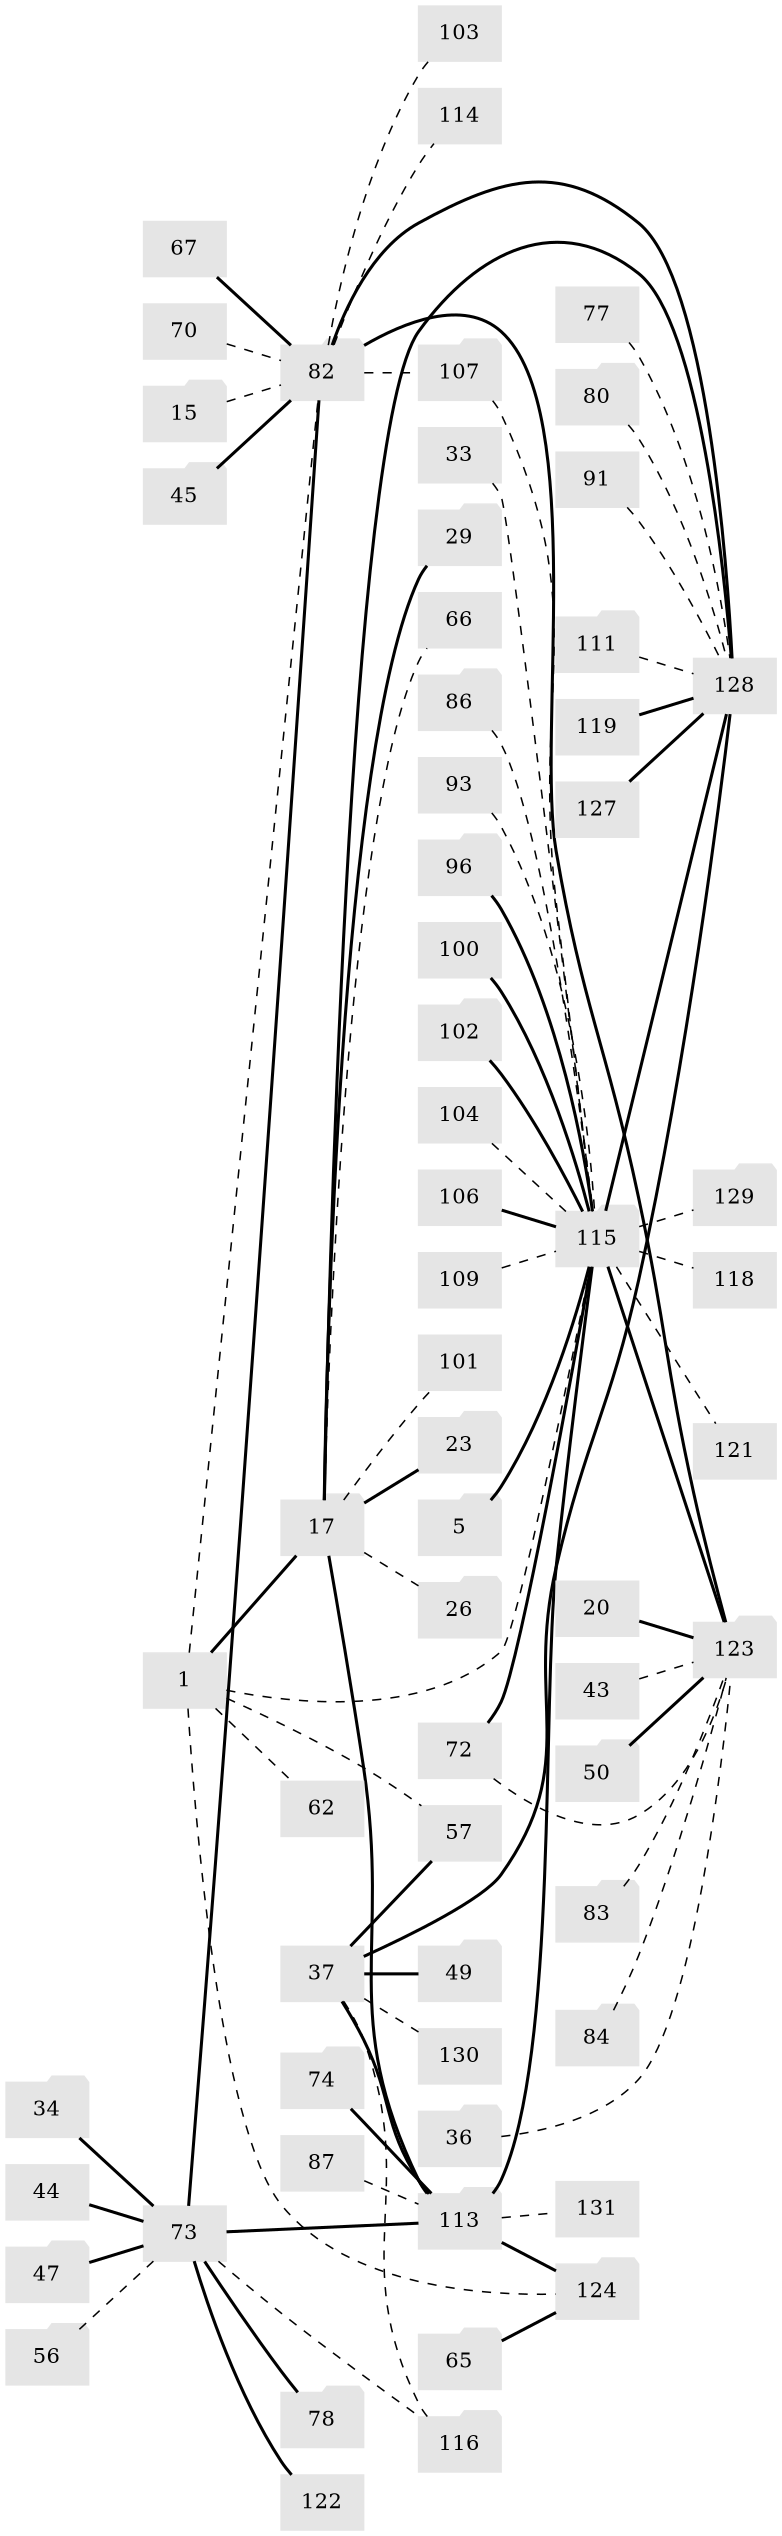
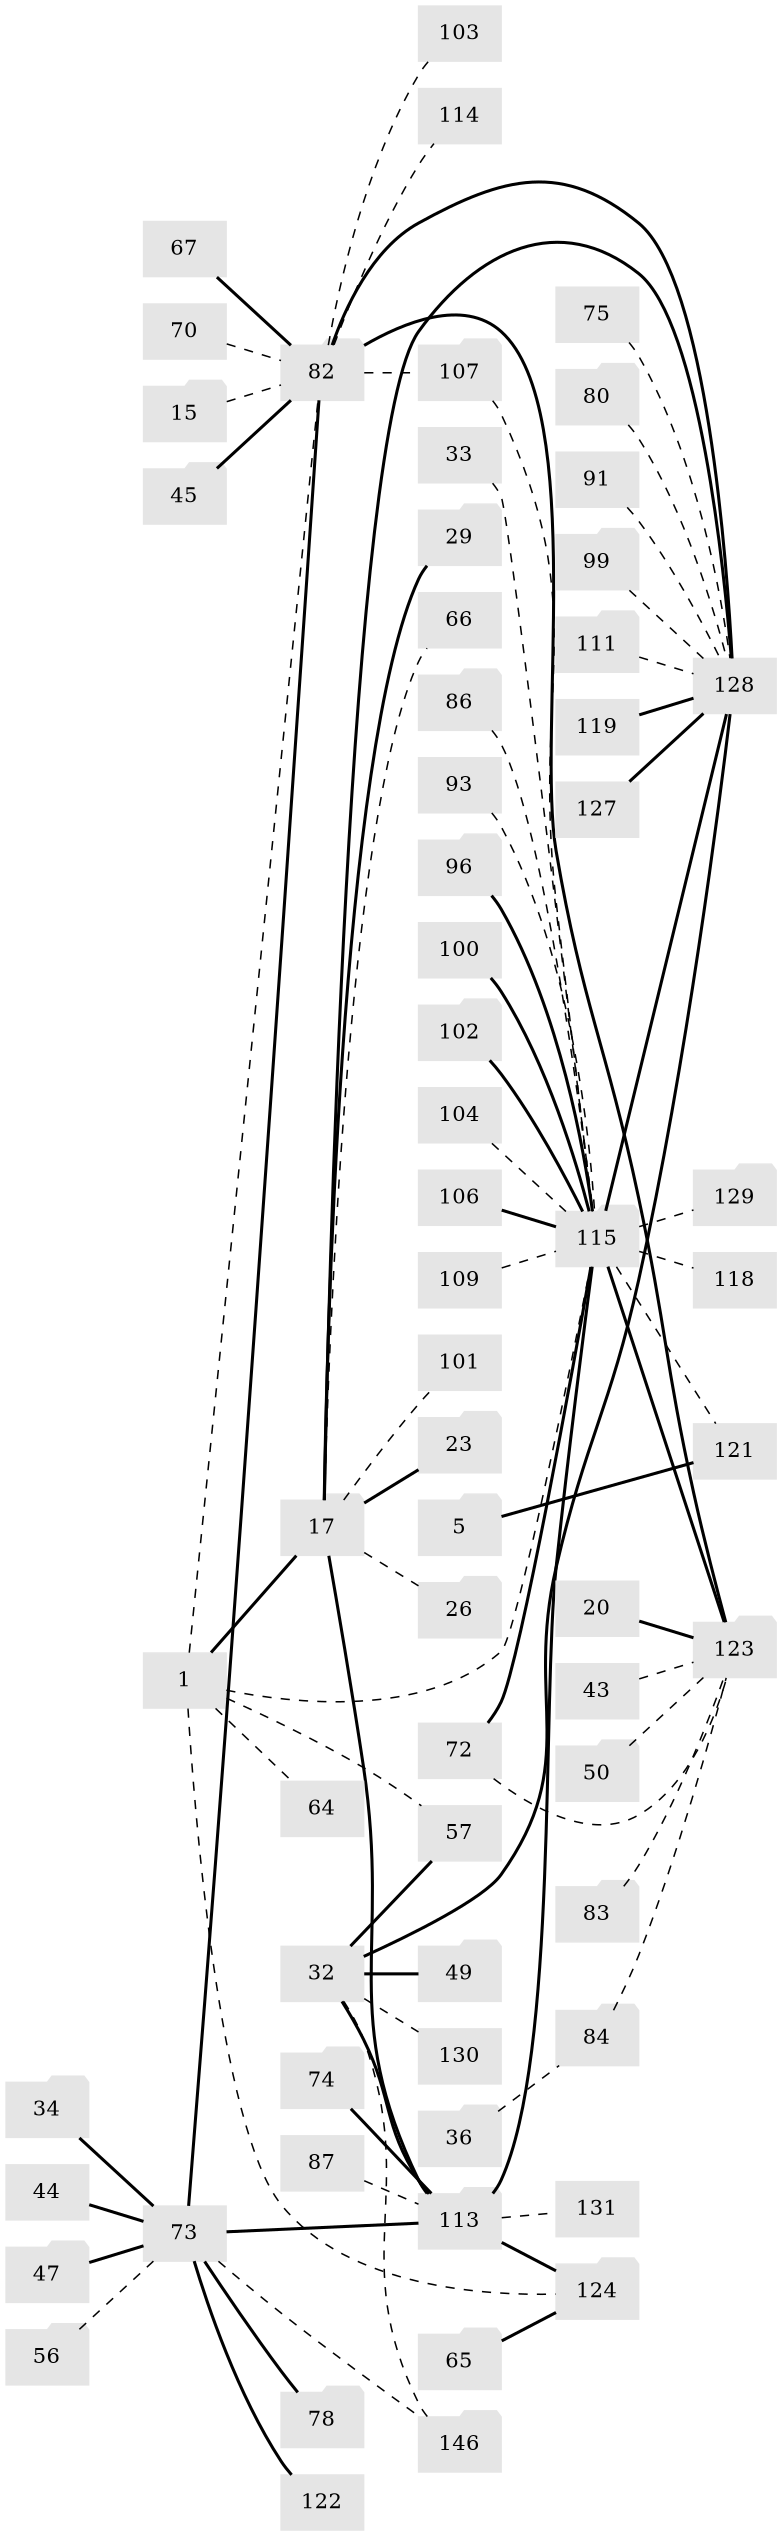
node "77": label "77" -> "75"
node "99": added
edge "115" -- "5": now "121" -- "5"
edge "123" -- "50": style bold -> dashed
node "62": label "62" -> "64"
edge "123" -- "36": now "84" -- "36"
node "37": label "37" -> "32"
node "116": label "116" -> "146"
